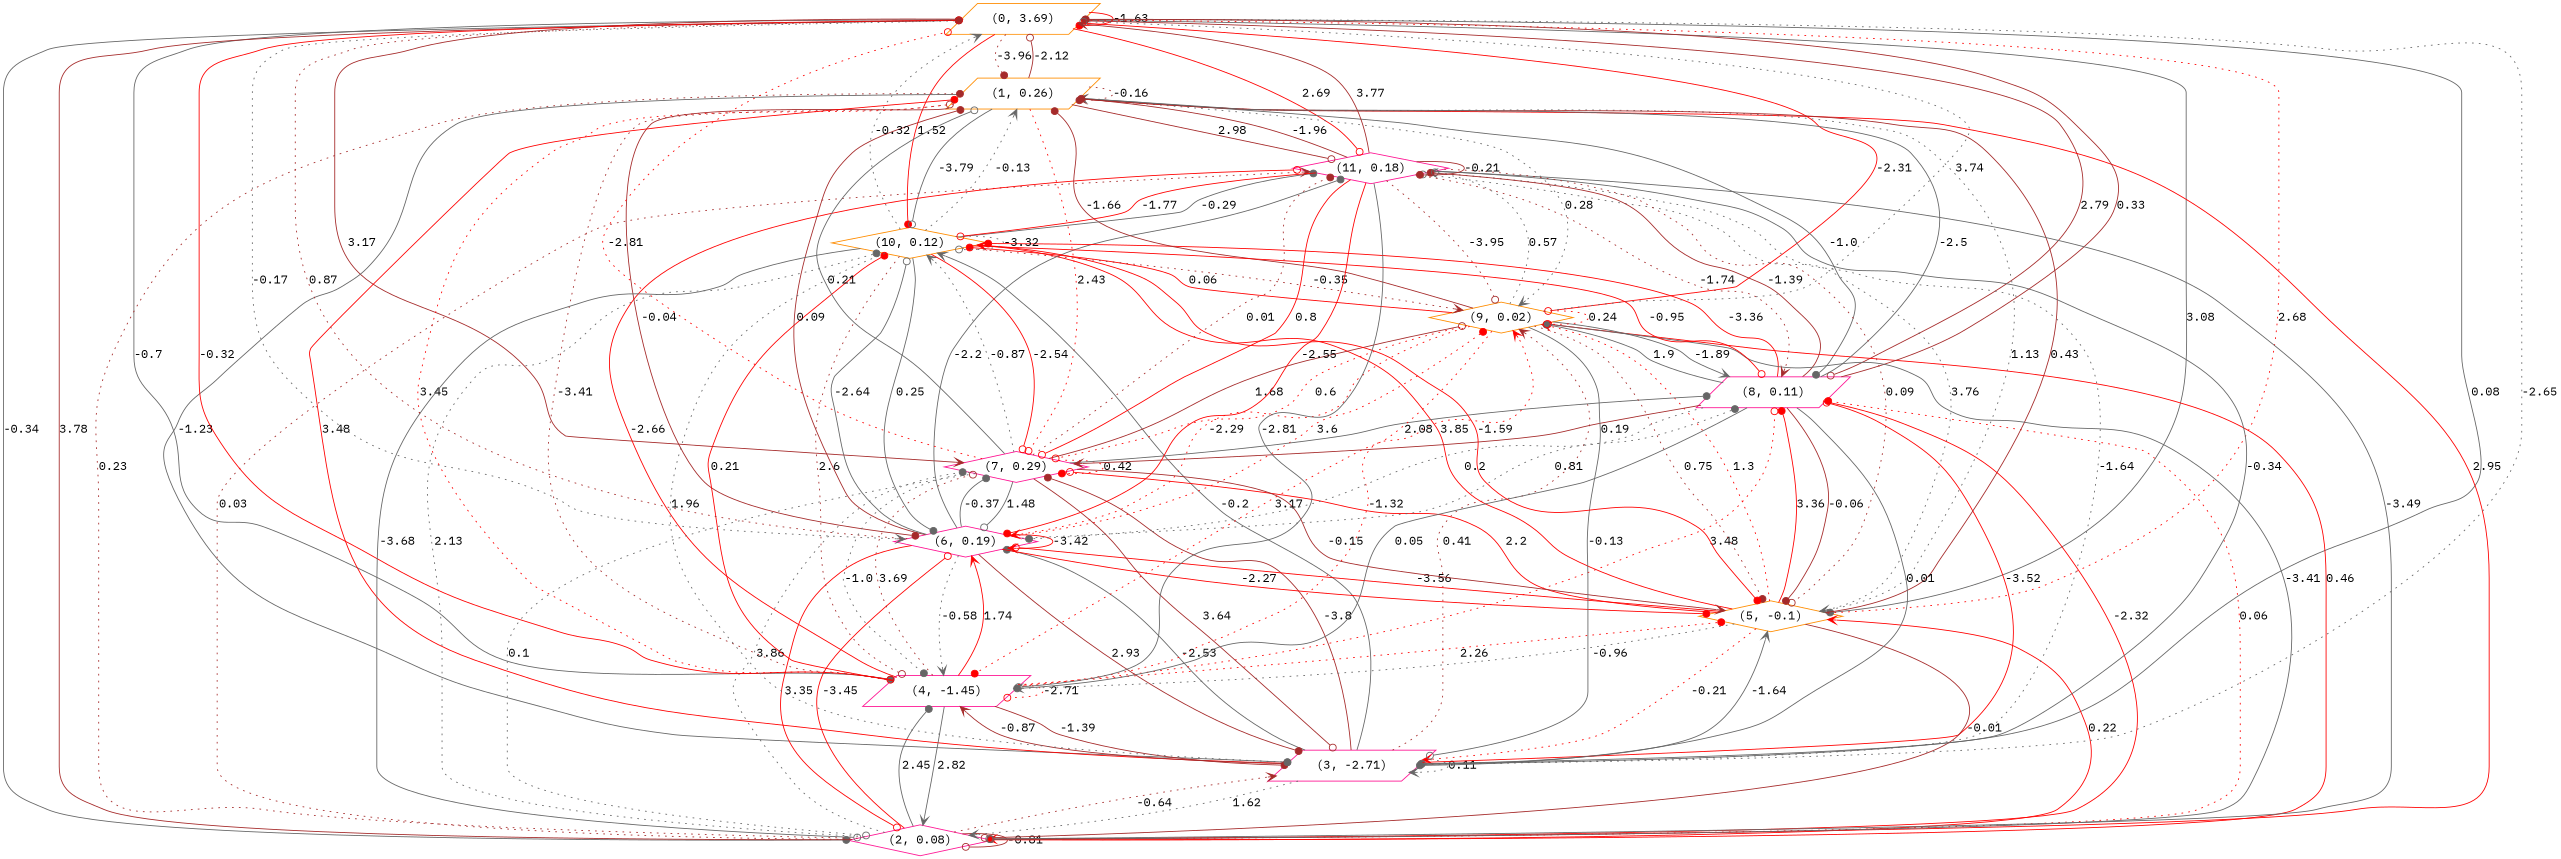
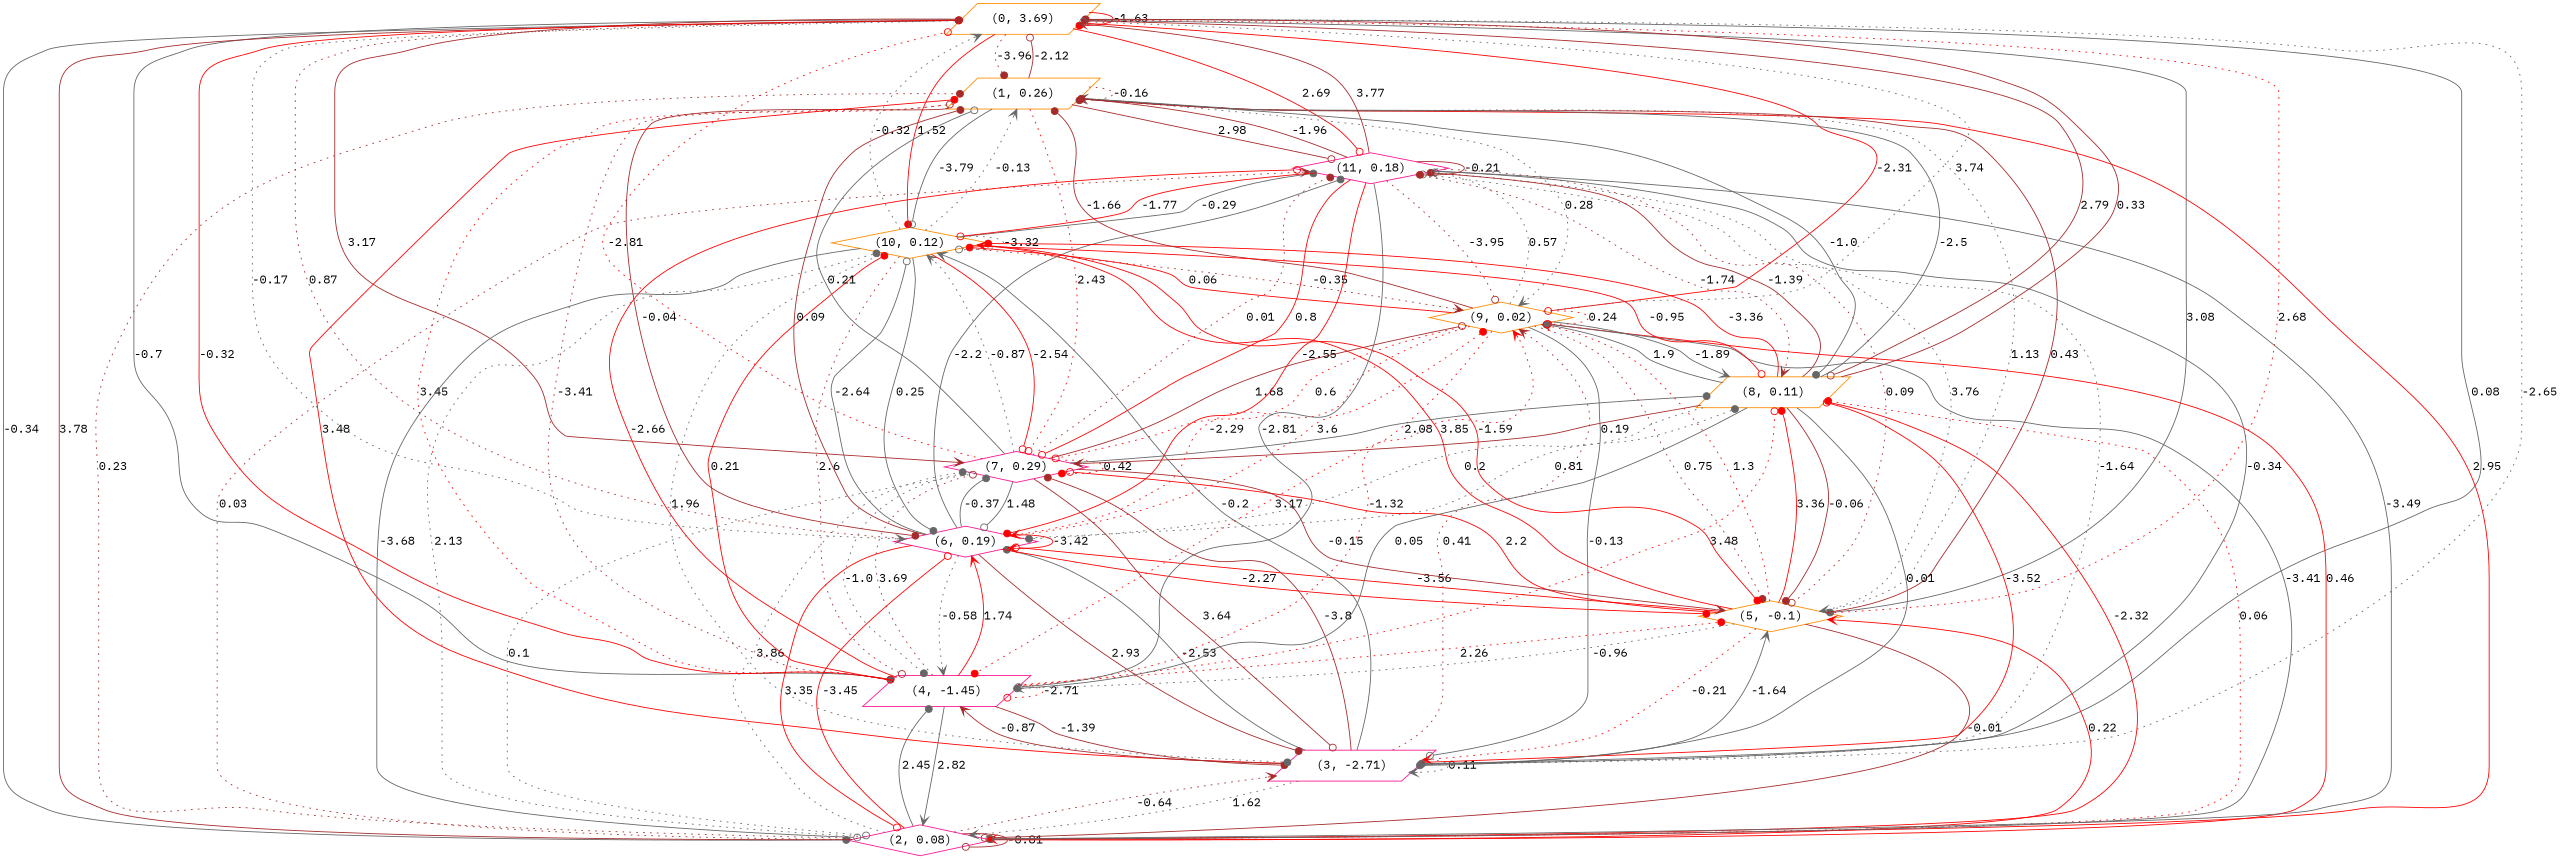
node "(8, 0.11)": color deeppink -> darkorange
edge "(1, 0.26)" -> "(3, -2.71)": removed, label "-1.23"
